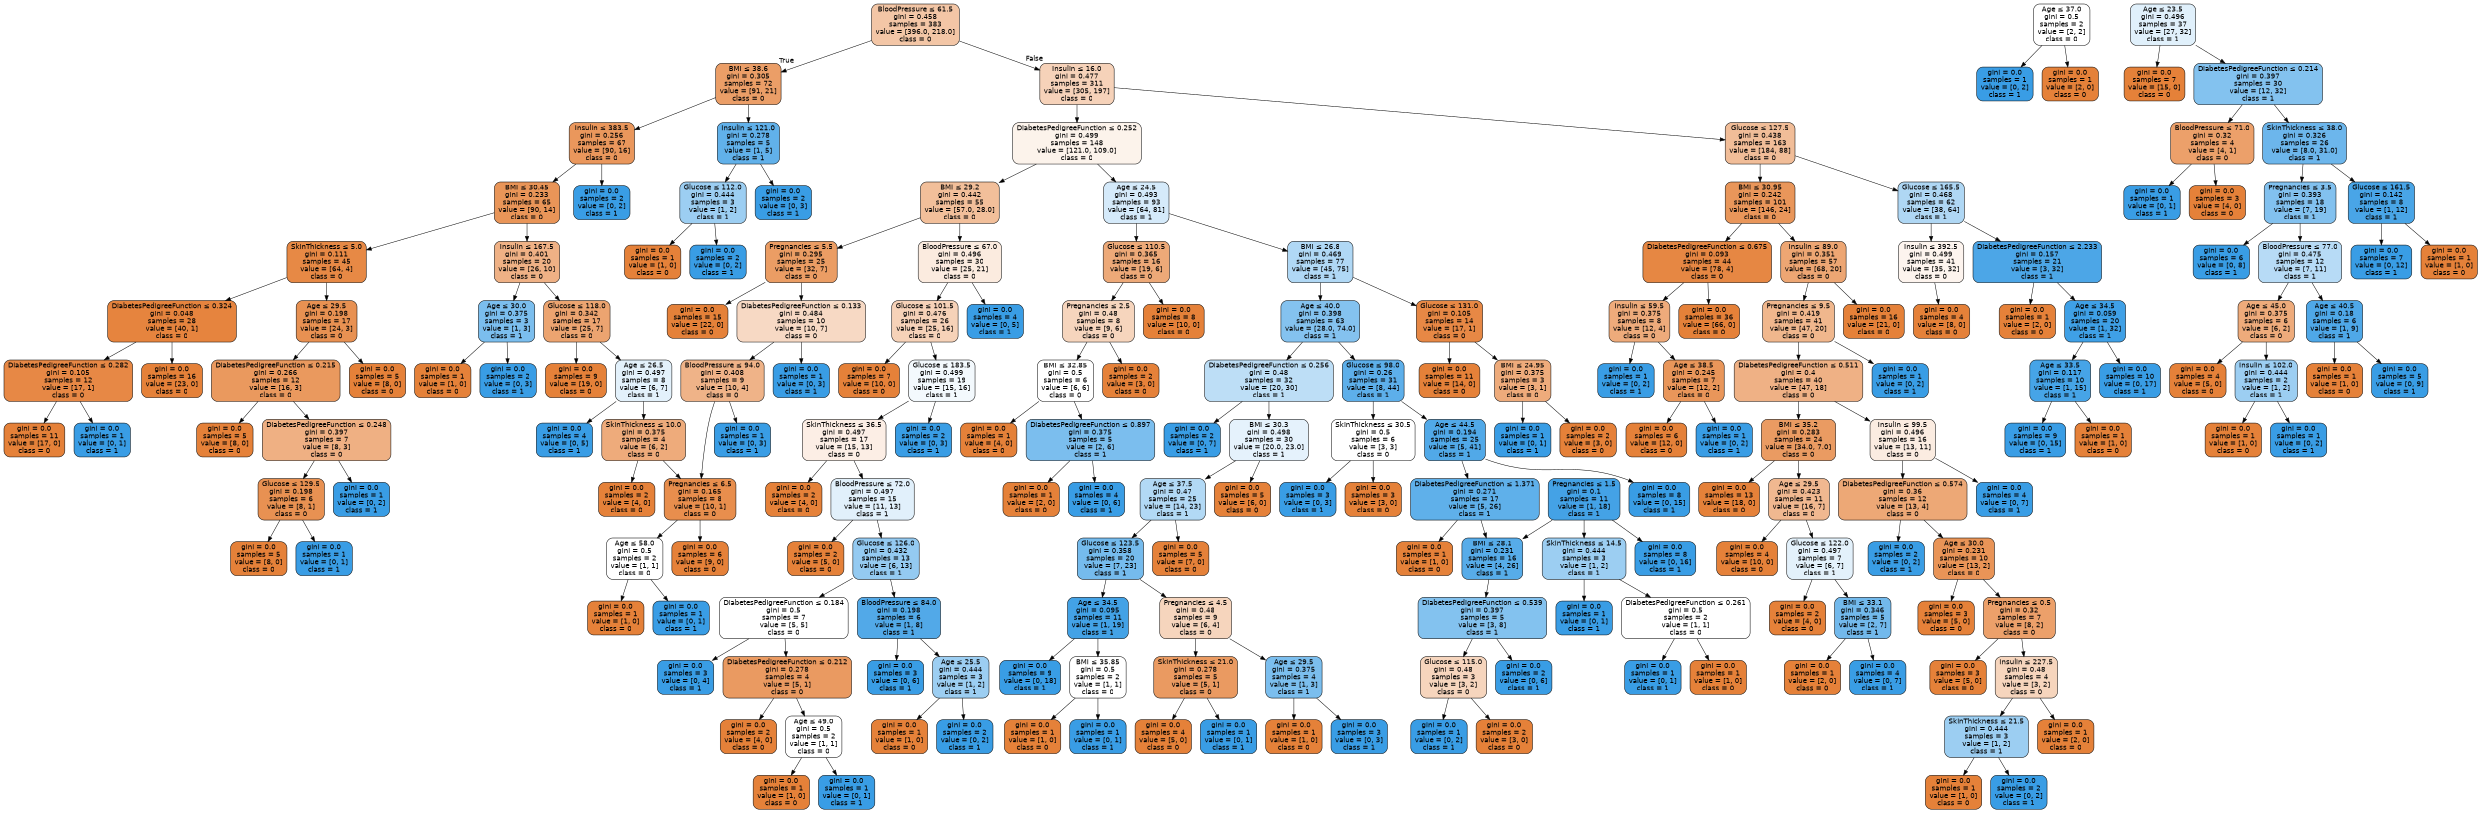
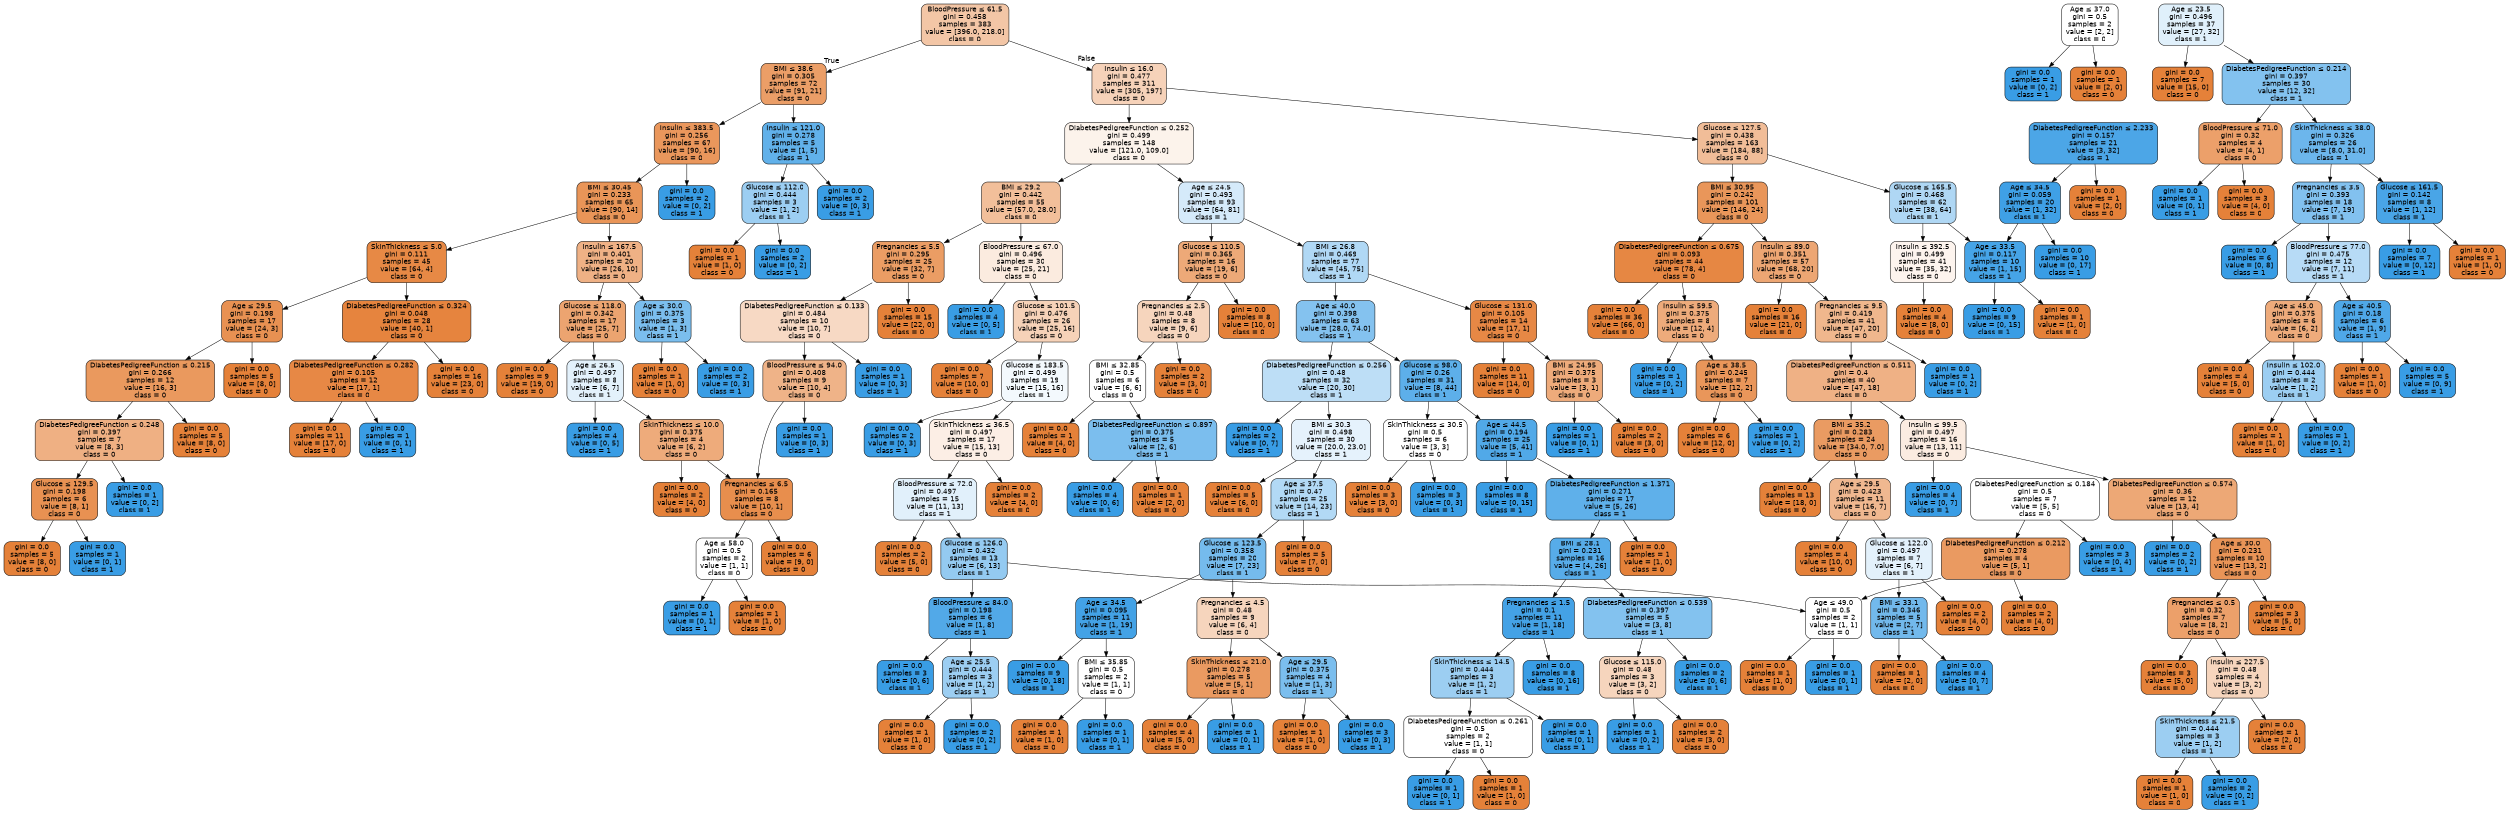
edge "Glucose ≤ 165.5" -> "DiabetesPedigreeFunction ≤ 2.233": now "Glucose ≤ 165.5" -> "Age ≤ 33.5"
node "Insulin ≤ 99.5": text "gini = 0.496" -> "gini = 0.497"
edge "Pregnancies ≤ 1.5" -> "BMI ≤ 28.1": reversed
edge "Glucose ≤ 126.0" -> "DiabetesPedigreeFunction ≤ 0.184": now "Glucose ≤ 126.0" -> "Age ≤ 49.0"
